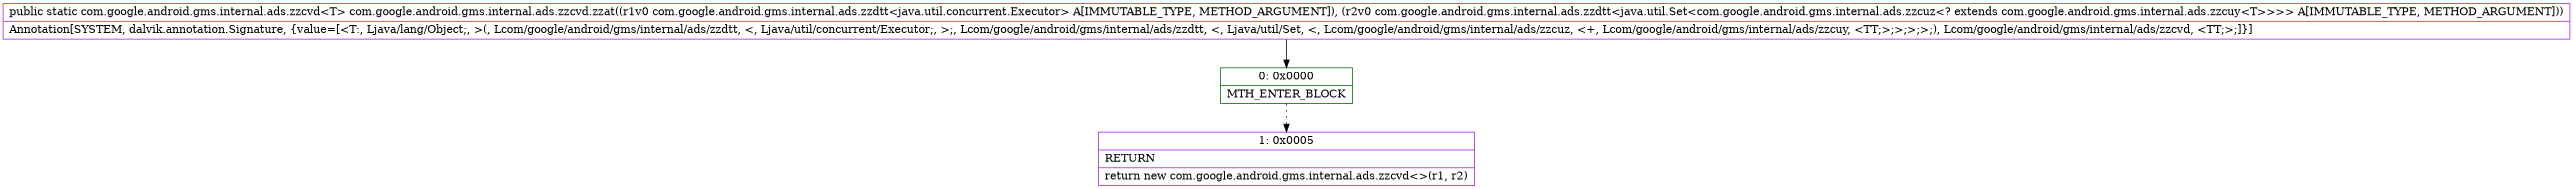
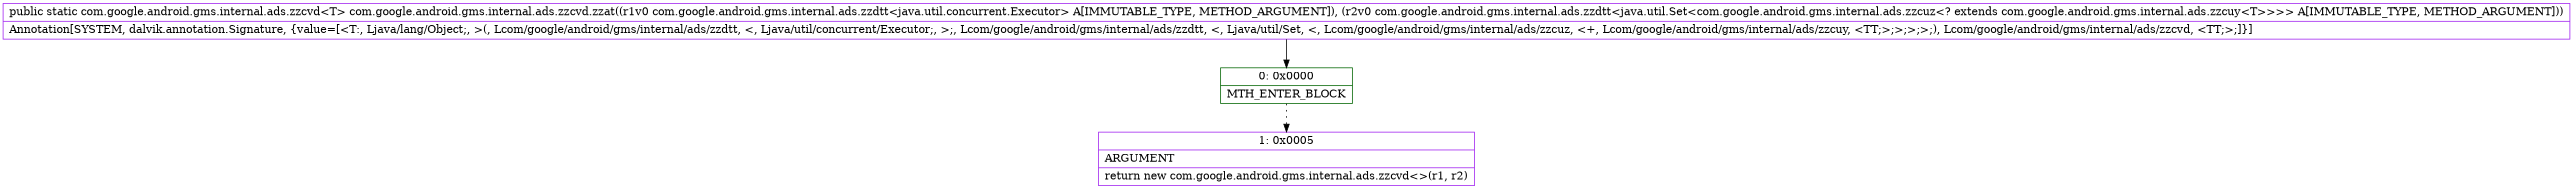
node "1: 0x0005": text "RETURN" -> "ARGUMENT"
